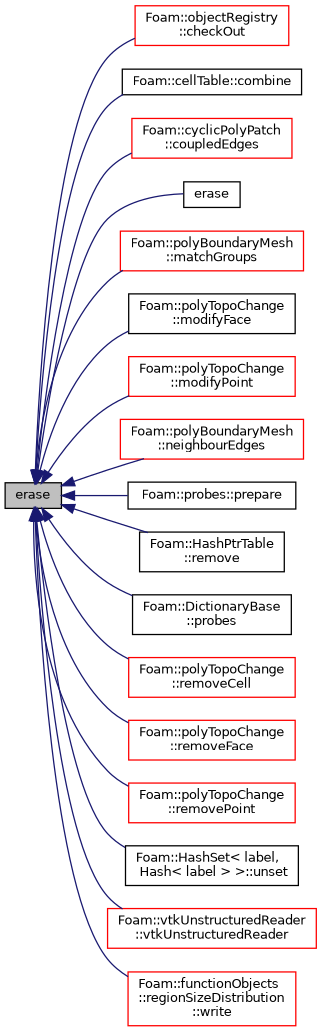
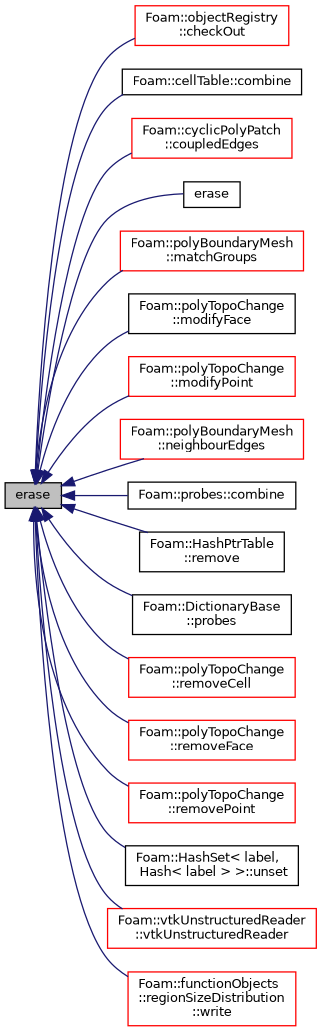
node "Foam::probes::prepare": label "Foam::probes::prepare" -> "Foam::probes::combine"
